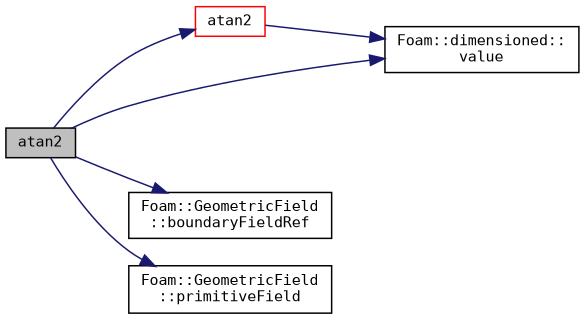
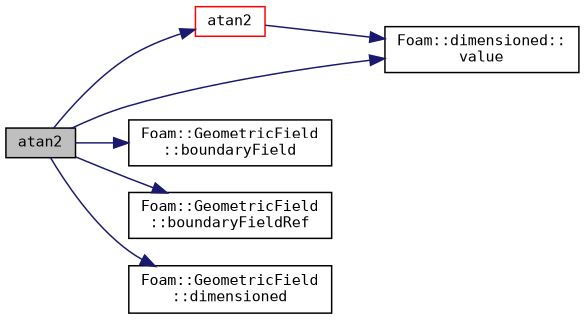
node "Foam::GeometricField ::boundaryField": added
node "Foam::GeometricField ::primitiveField": label "Foam::GeometricField ::primitiveField" -> "Foam::GeometricField ::dimensioned"
